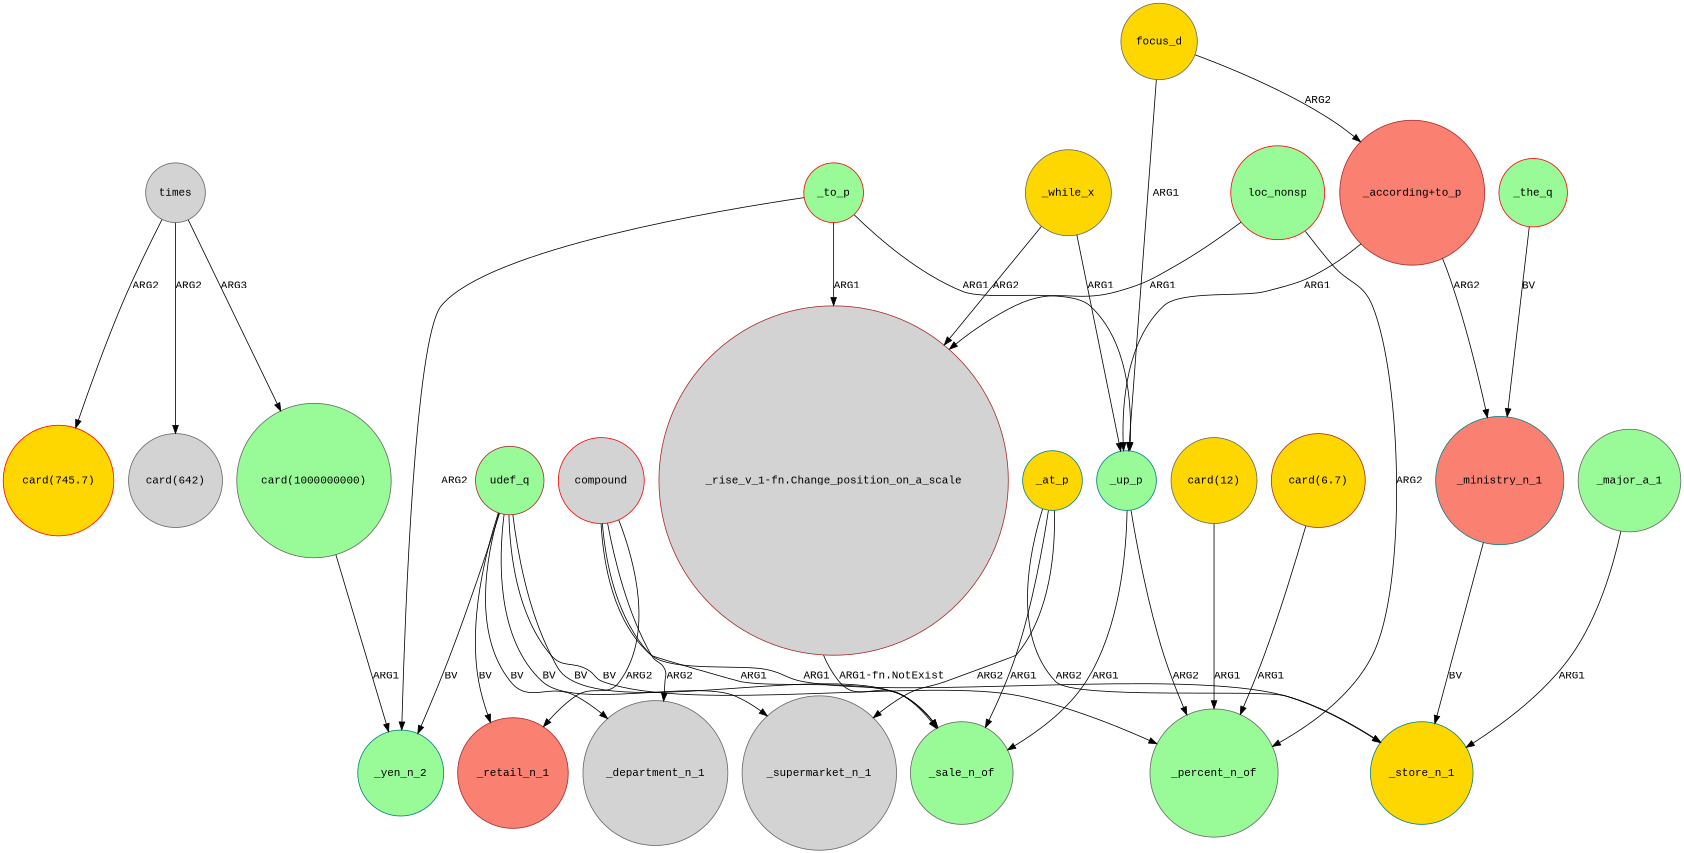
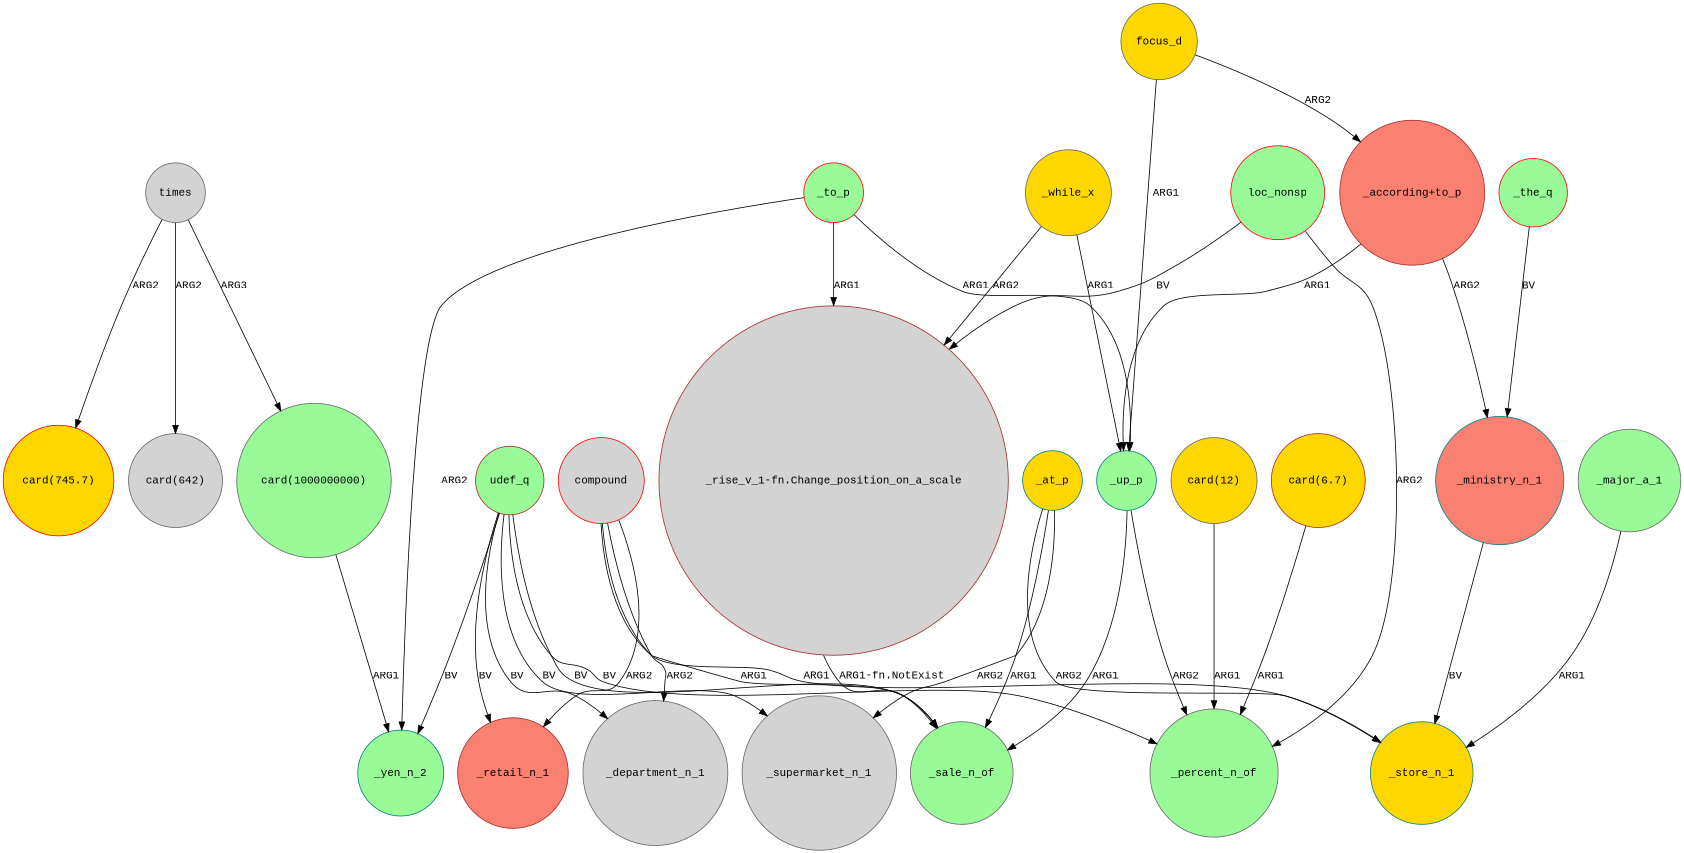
edge "loc_nonsp" -> "_rise_v_1-fn.Change_position_on_a_scale": label "ARG1" -> "BV"
